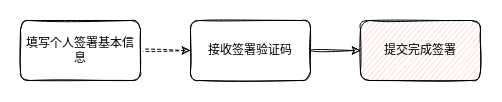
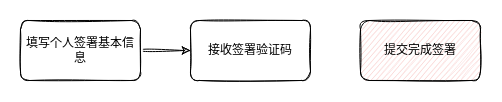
edge "填写个人签署基本信息" -> "接收签署验证码": style dashed -> solid
edge "接收签署验证码" -> "提交完成签署": removed
